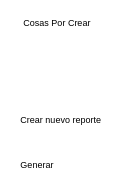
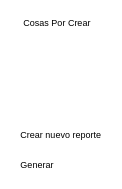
node "Crear nuevo reporte": moved (60, 120) -> (60, 135)
